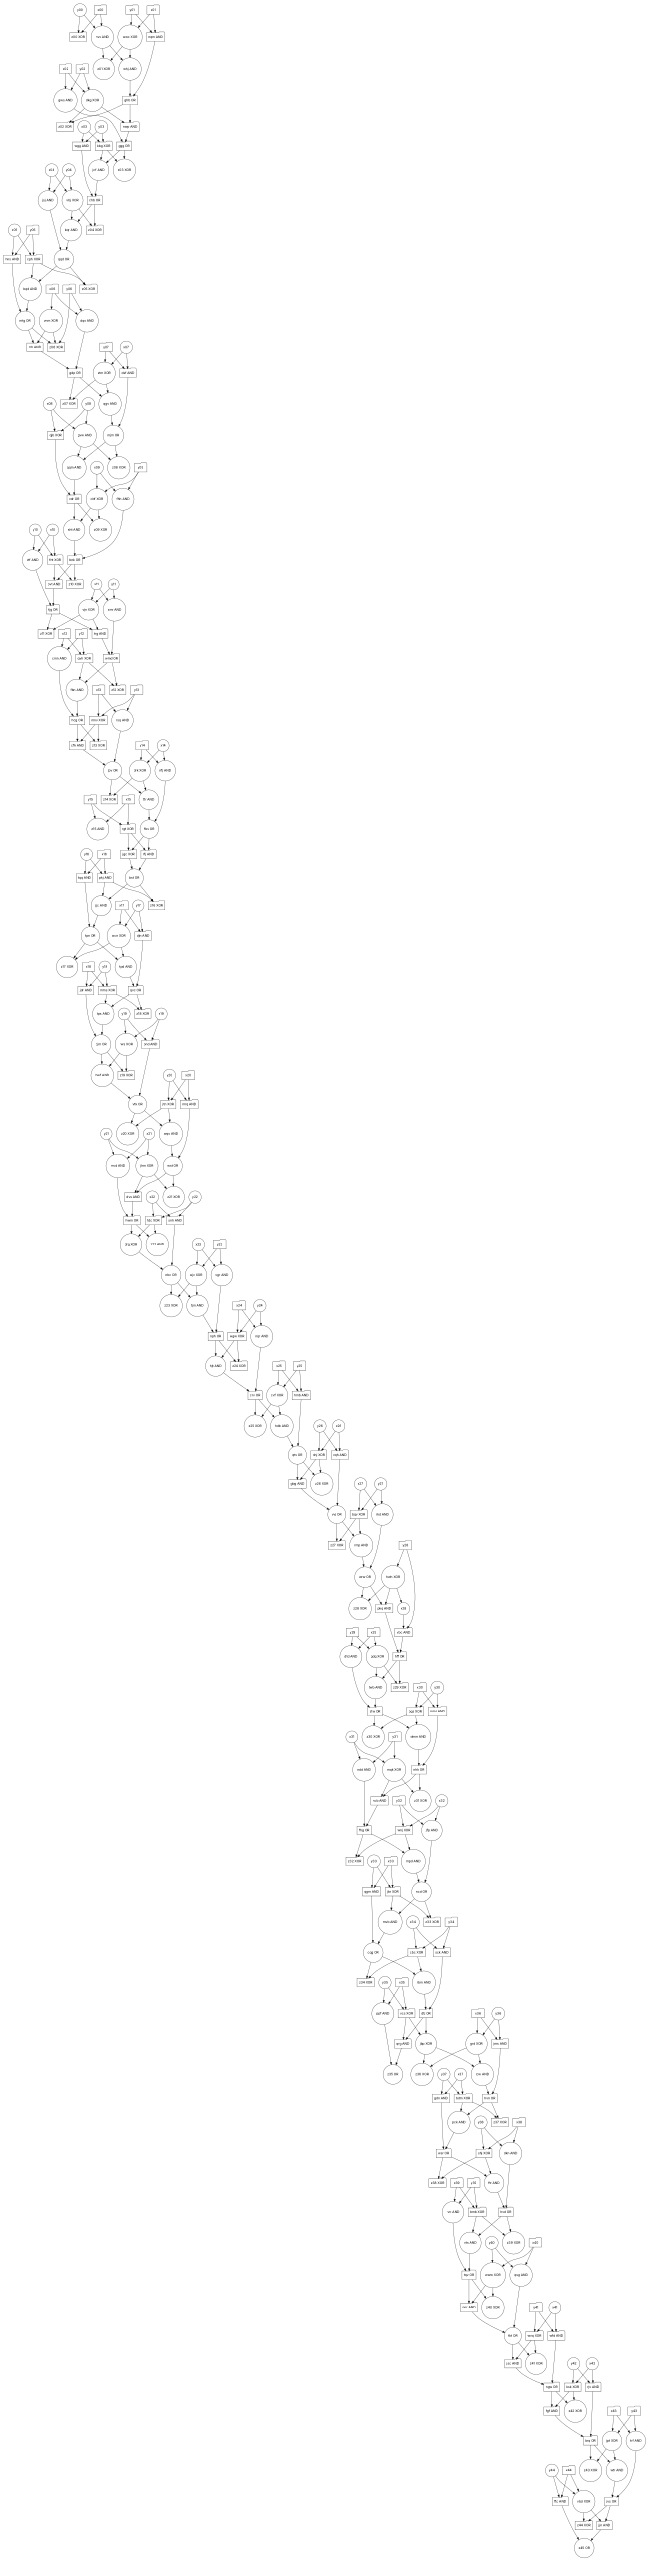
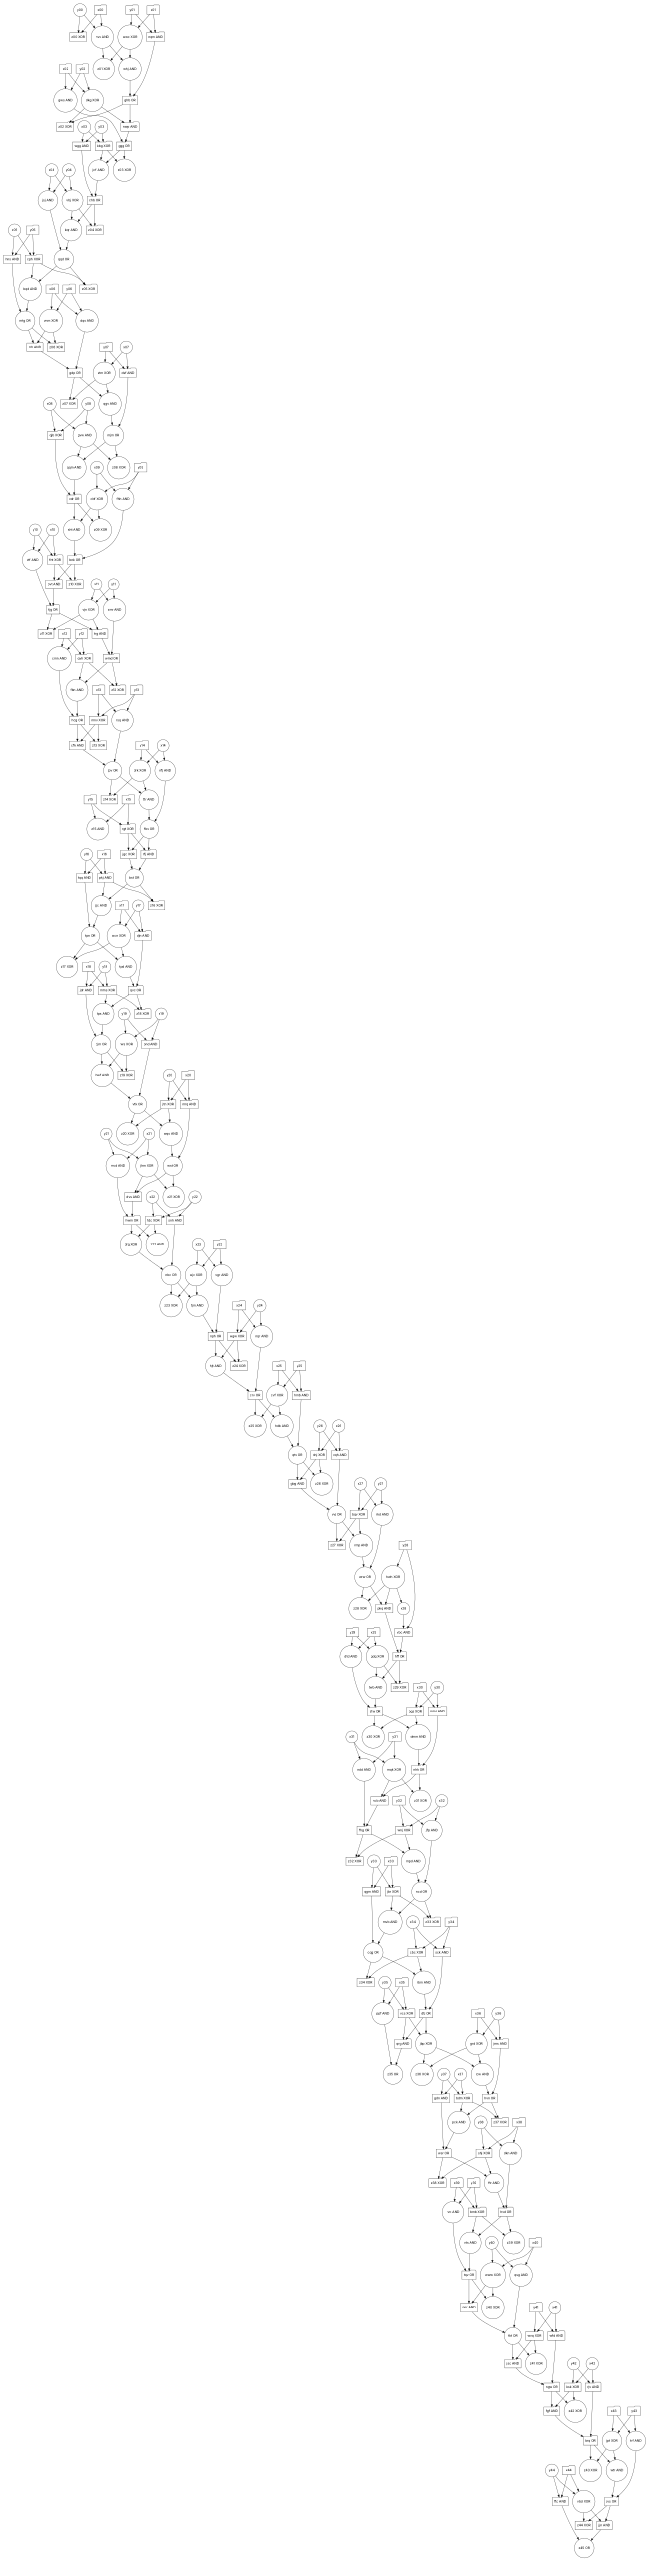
edge "y06" -> "z06 XOR": now "y06" -> "vnm XOR"
